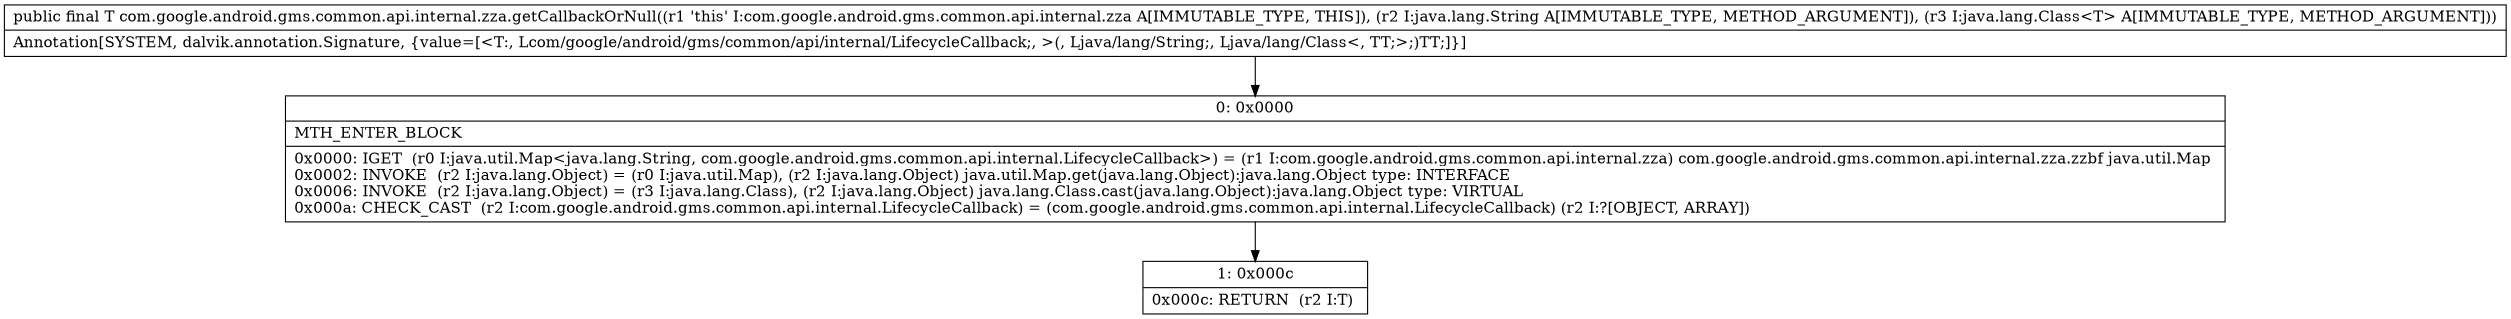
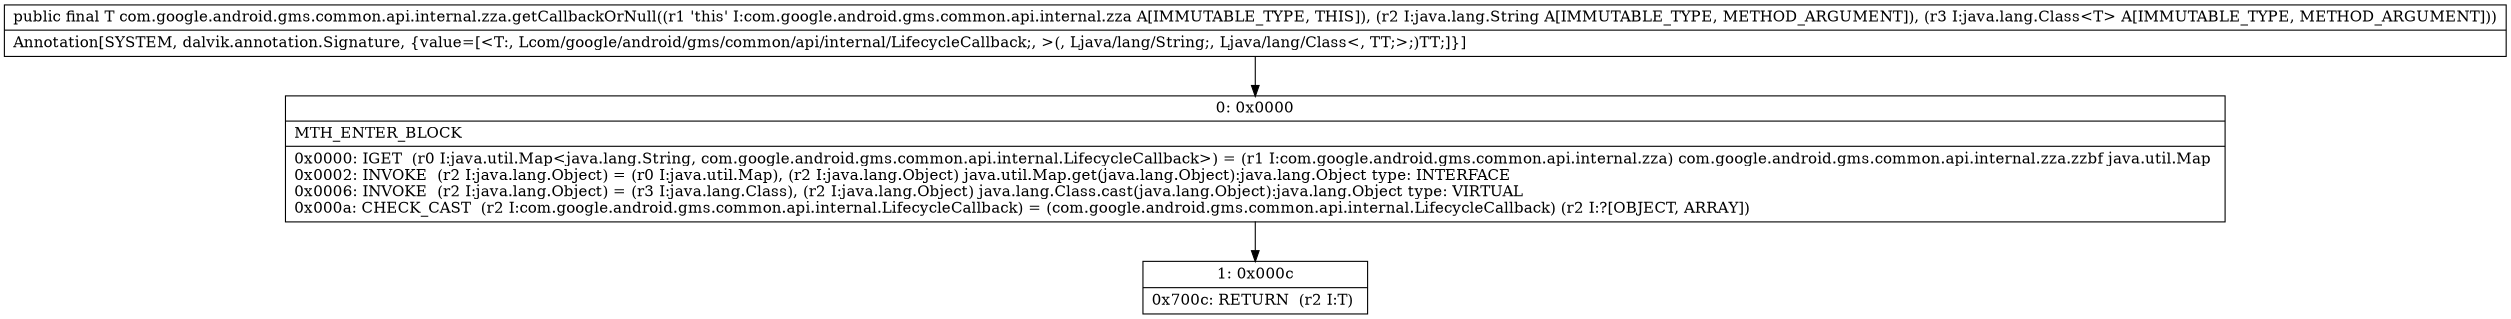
node "1: 0x000c": text "0x000c: RETURN  (r2 I:T)" -> "0x700c: RETURN  (r2 I:T)"
